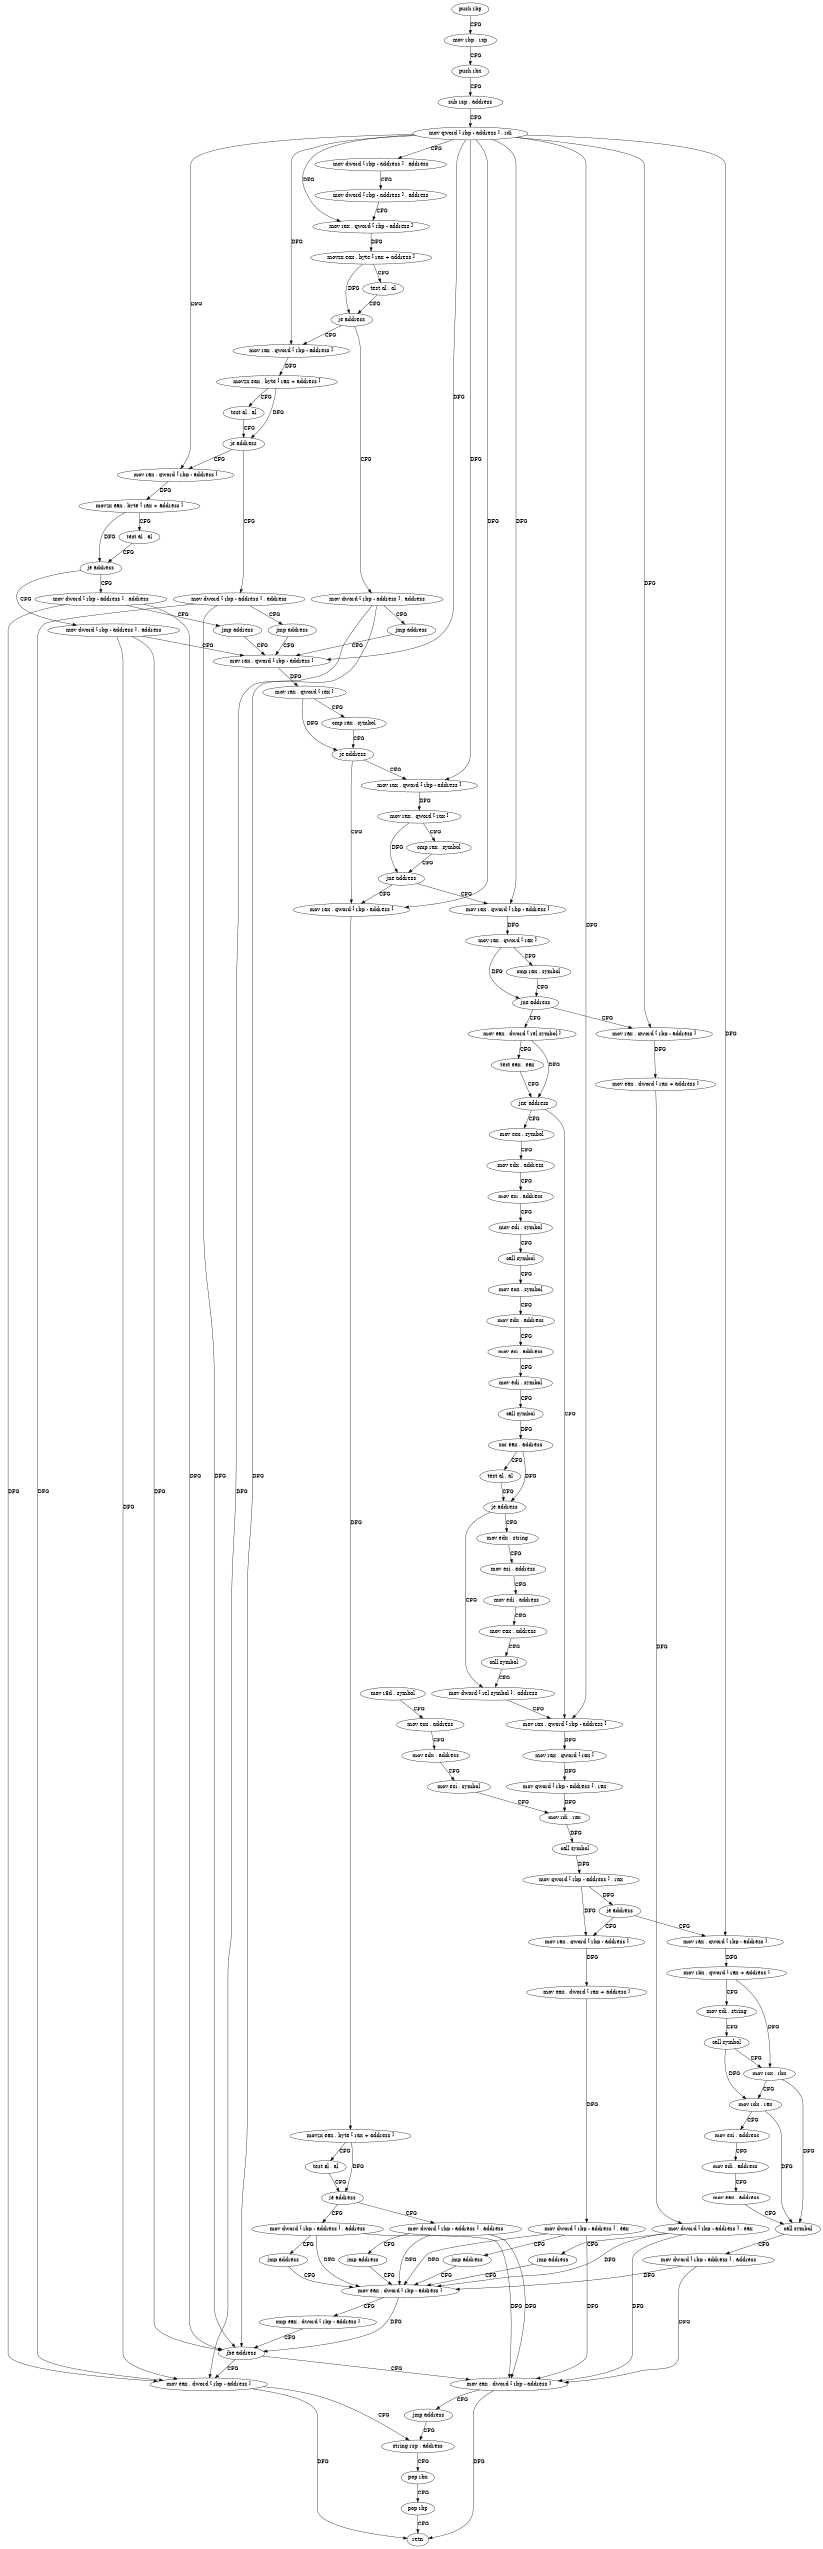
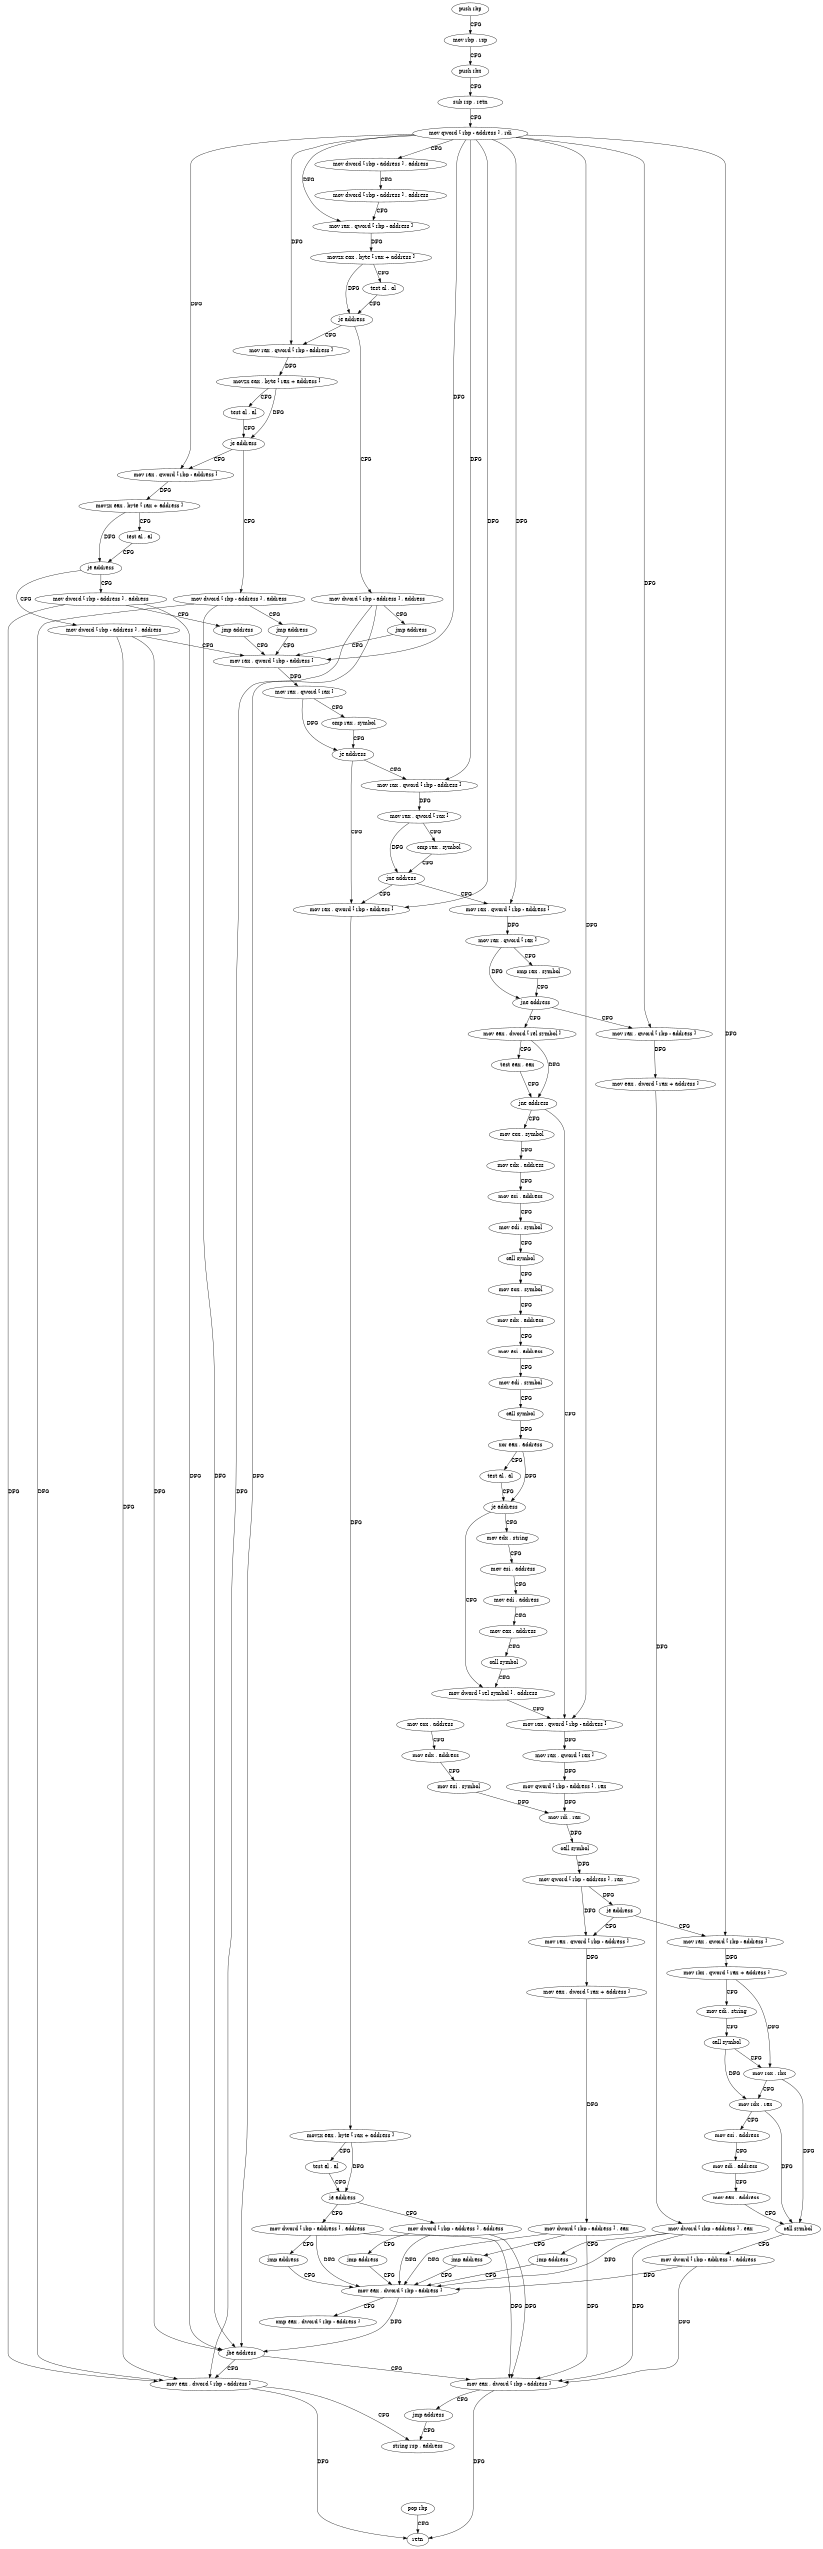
node "sub rsp , address": label "sub rsp , address" -> "sub rsp , retn"
node "mov r8d , symbol": removed
edge "mov esi , symbol" -> "mov rdi , rax": label "CFG" -> "DFG"
edge "cmp eax , dword [ rbp - address ]" -> "jbe address": removed, label "CFG"
node "pop rbx": removed
